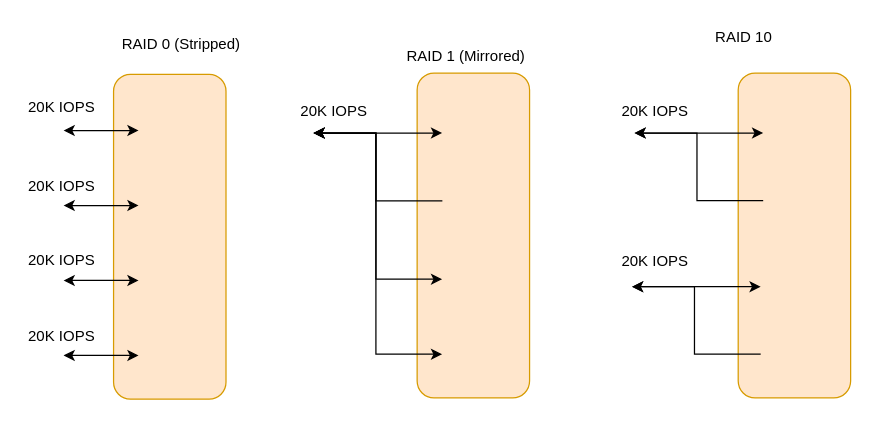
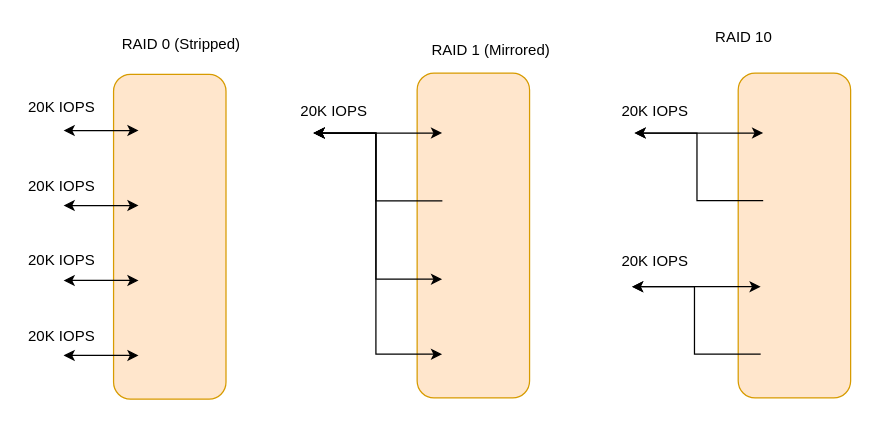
node "RAID 1 (Mirrored)": moved (473, 57) -> (498, 51)
